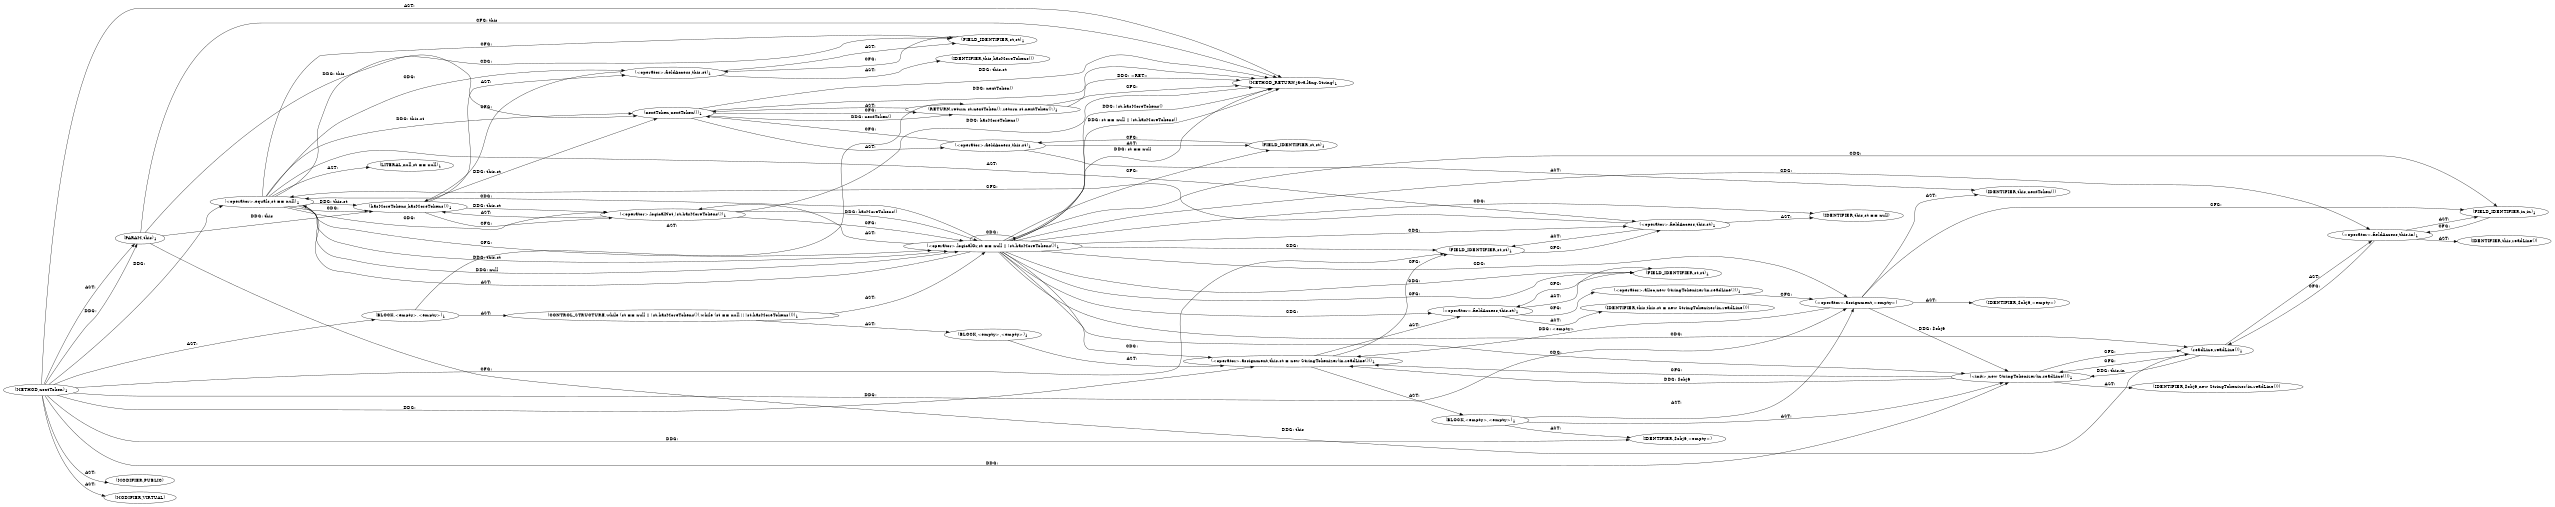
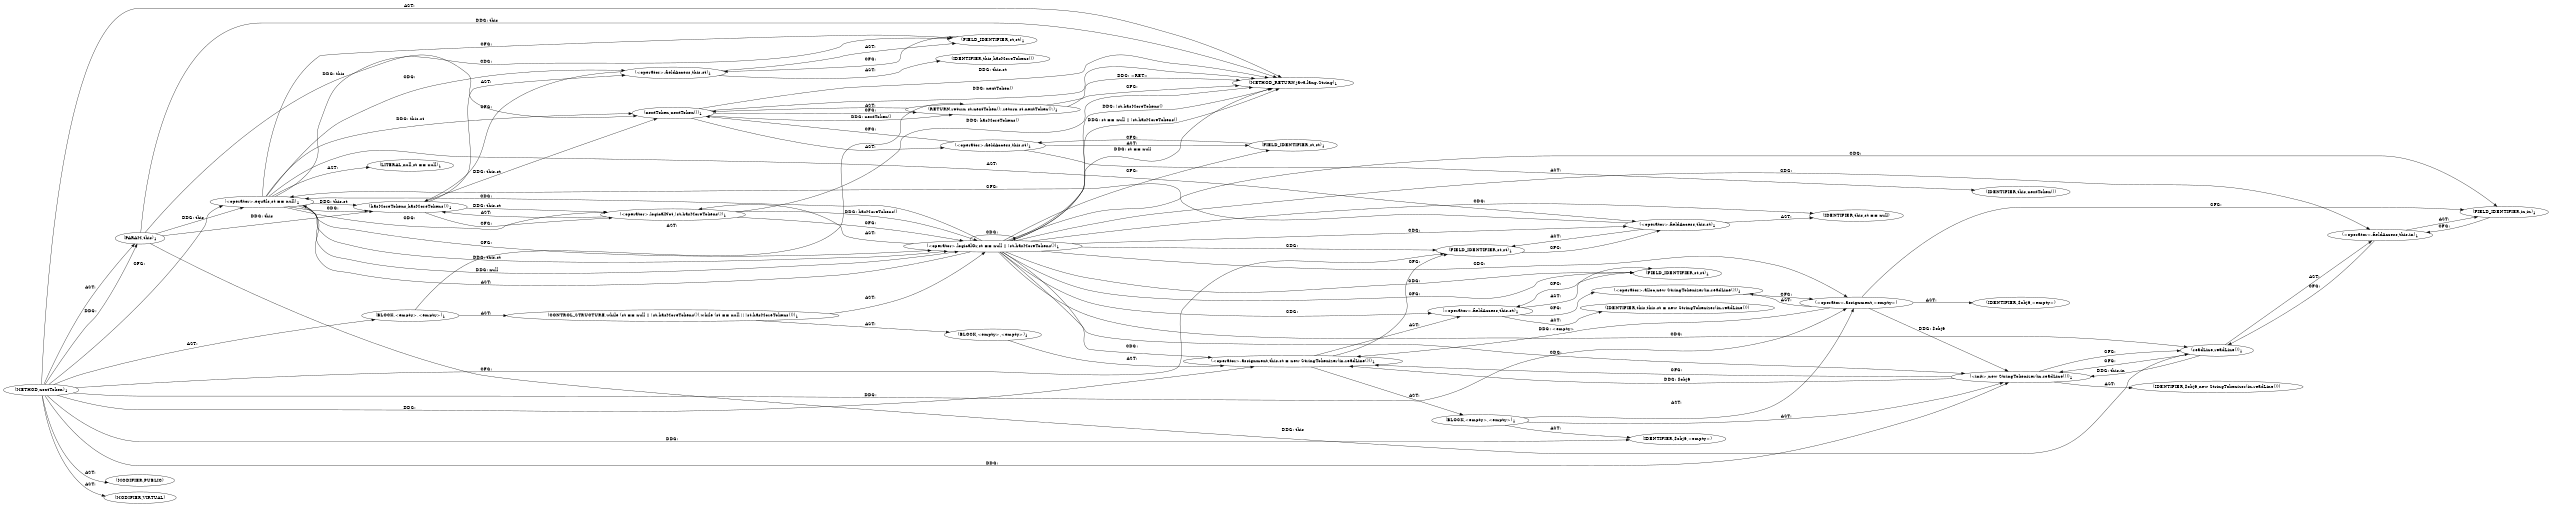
edge "(PARAM,this)" -> "(METHOD_RETURN,java.lang.String)": label "CFG: this" -> "DDG: this"
edge "(PARAM,this)" -> "(<operator>.equals,st == null)": added, label "DDG: this"
edge "(<operator>.assignment,<empty>)" -> "(IDENTIFIER,this,nextToken())": now "(<operator>.assignment,<empty>)" -> "(<operator>.alloc,new StringTokenizer(in.readLine()))"
node "(IDENTIFIER,this,readLine())": removed
edge "(METHOD,nextToken)" -> "(<operator>.equals,st == null)": label "DDG: " -> "CFG: "
